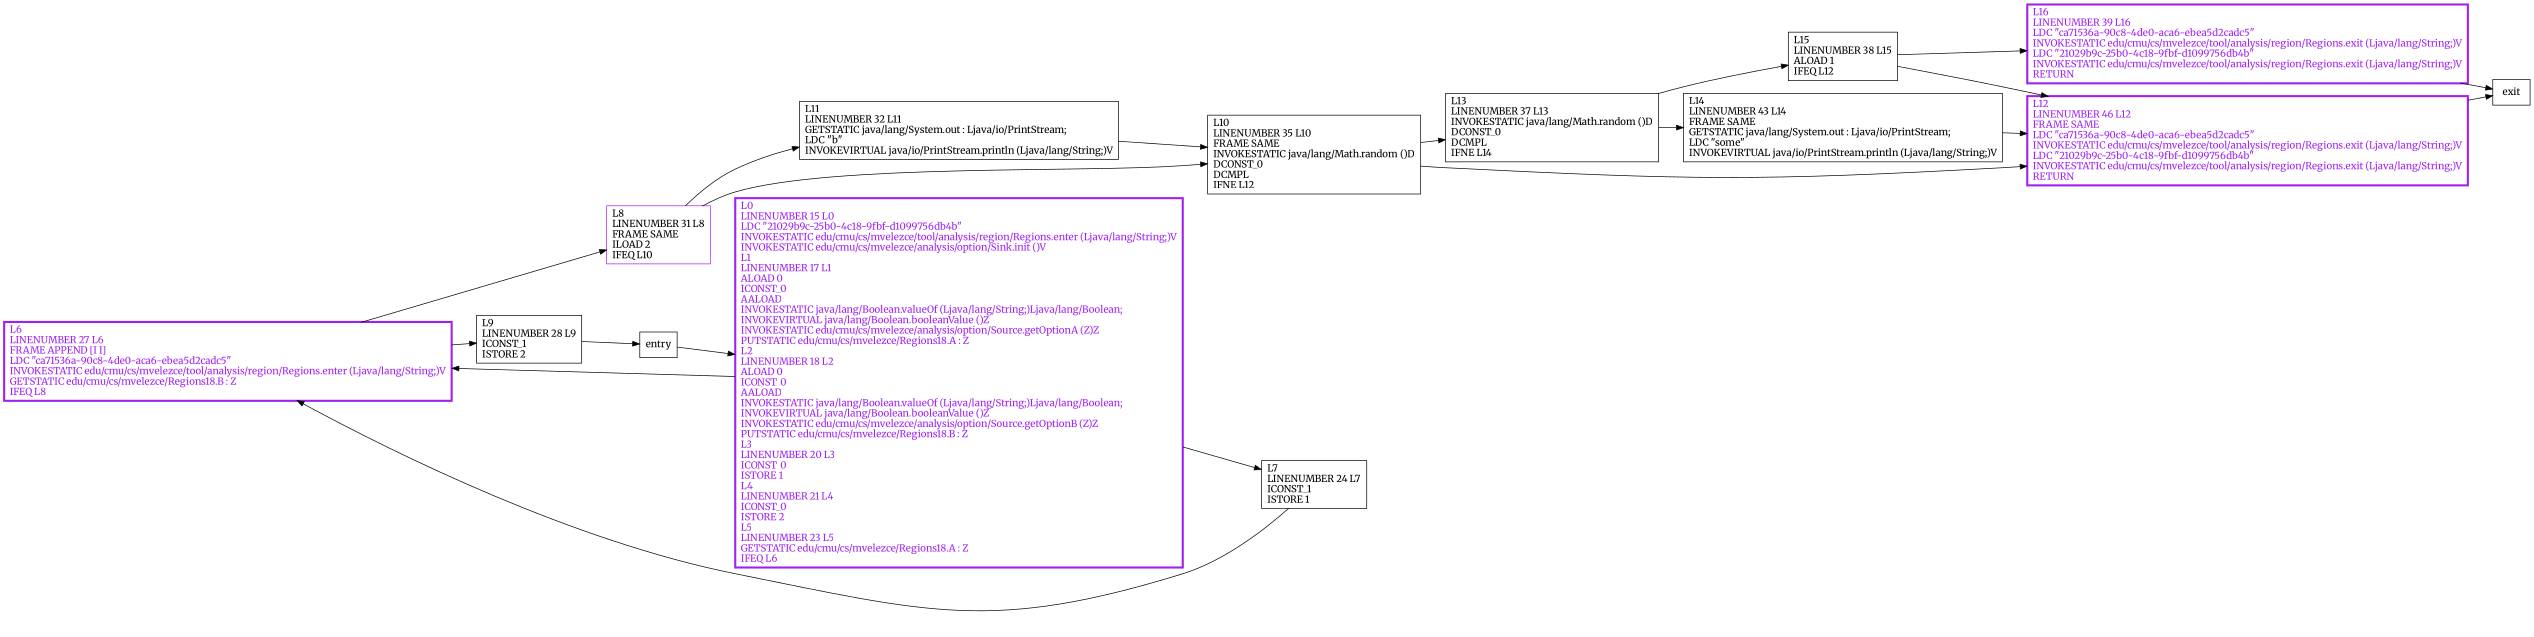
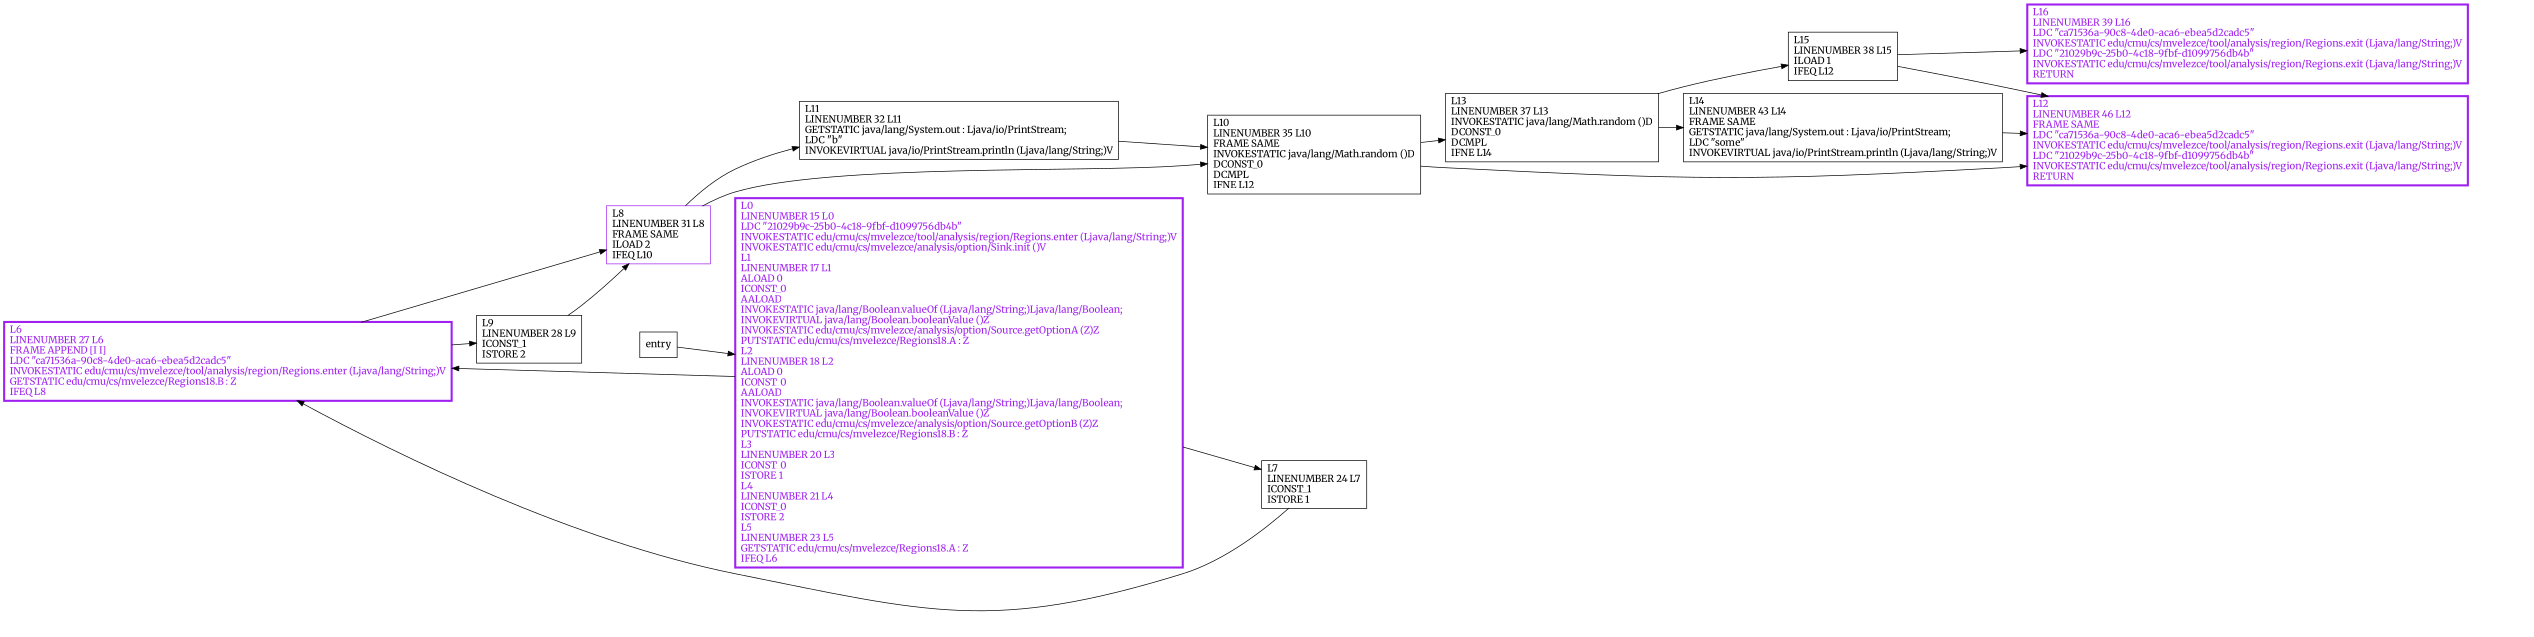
node "L15 LINENUMBER 38 L15 ALOAD 1 IFEQ L12": label "L15 LINENUMBER 38 L15 ALOAD 1 IFEQ L12" -> "L15 LINENUMBER 38 L15 ILOAD 1 IFEQ L12"
node "exit": removed
edge "L9 LINENUMBER 28 L9 ICONST_1 ISTORE 2" -> "entry": now "L9 LINENUMBER 28 L9 ICONST_1 ISTORE 2" -> "L8 LINENUMBER 31 L8 FRAME SAME ILOAD 2 IFEQ L10"
